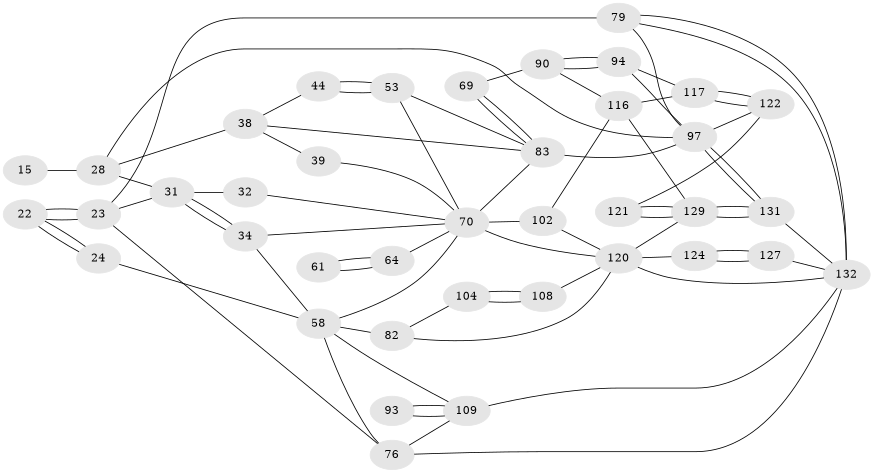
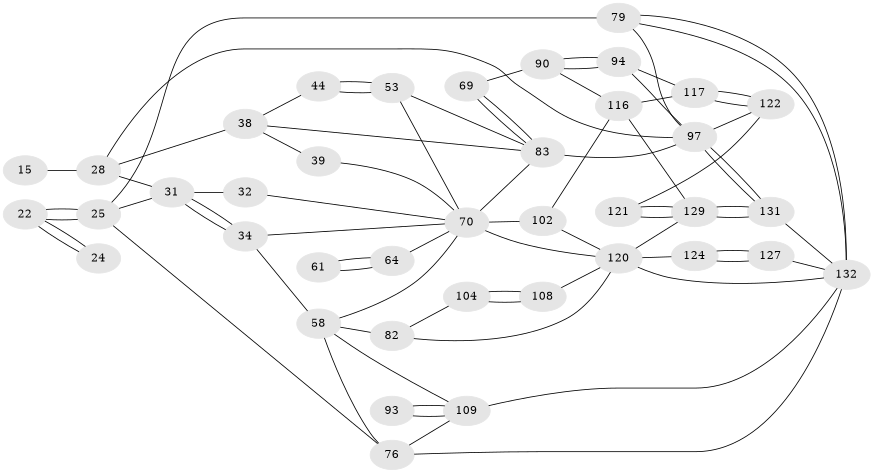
node "23": label "23" -> "25"
edge "24" -- "58": removed
